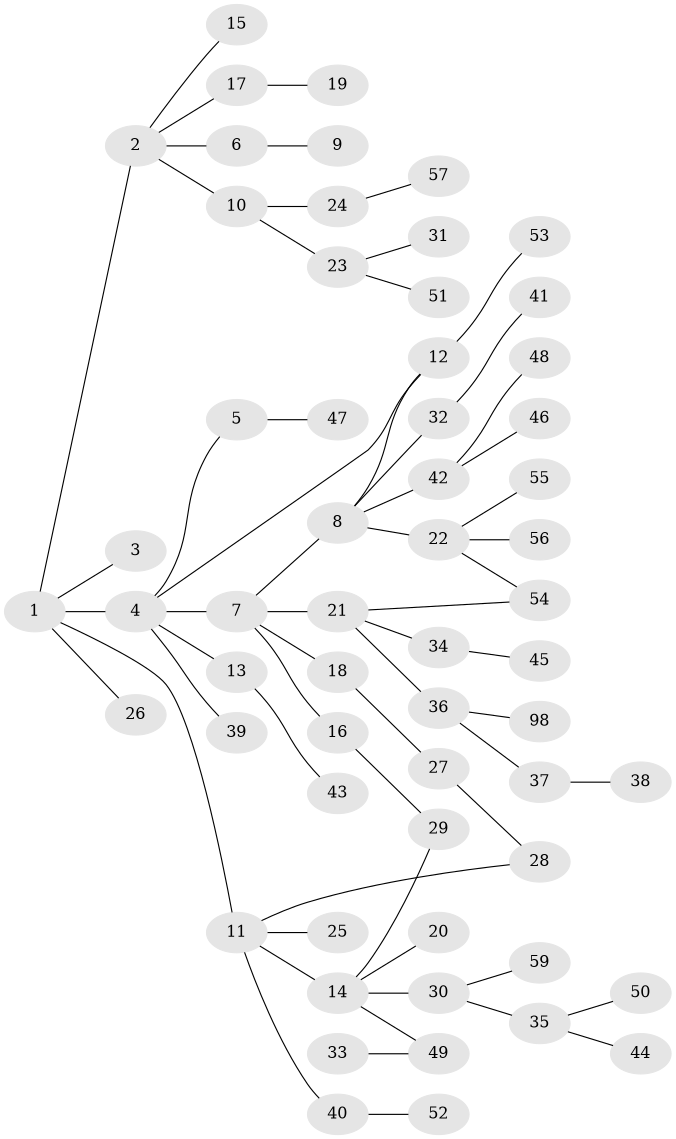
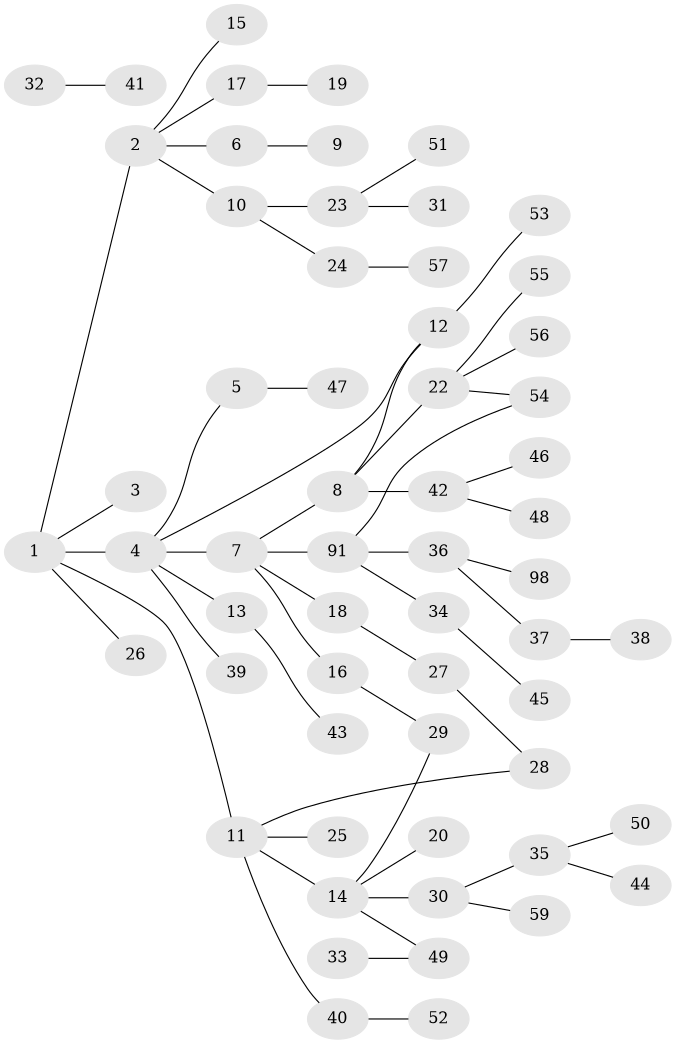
edge "32" -- "8": removed
node "21": label "21" -> "91"
